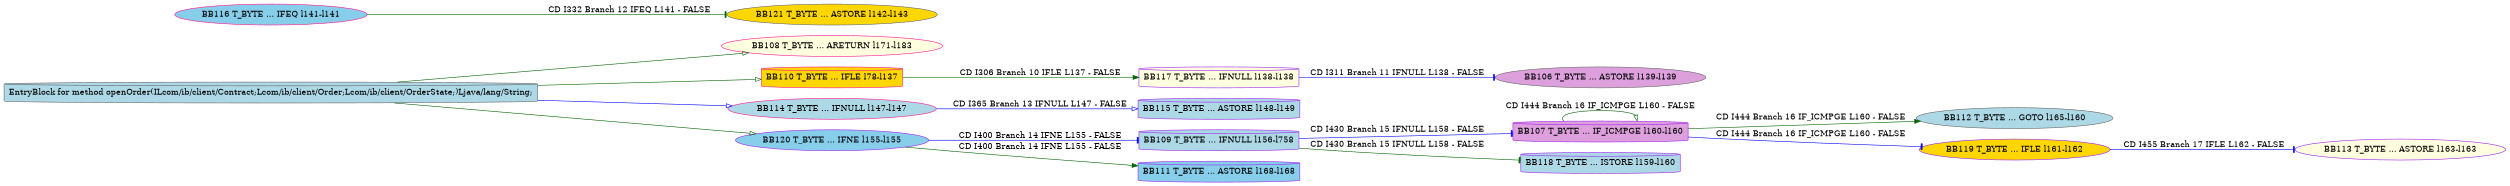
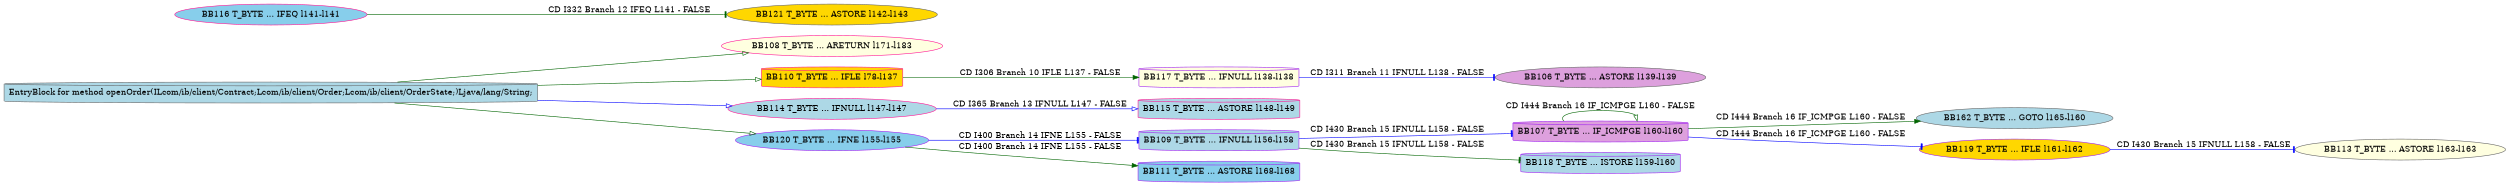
node "BB115 T_BYTE ... ASTORE l148-l149": color purple -> deeppink
node "BB112 T_BYTE ... GOTO l165-l160": label "BB112 T_BYTE ... GOTO l165-l160" -> "BB162 T_BYTE ... GOTO l165-l160"
node "BB109 T_BYTE ... IFNULL l156-l758": label "BB109 T_BYTE ... IFNULL l156-l758" -> "BB109 T_BYTE ... IFNULL l156-l158"
edge "BB119 T_BYTE ... IFLE l161-l162" -> "BB113 T_BYTE ... ASTORE l163-l163": label "CD I455 Branch 17 IFLE L162 - FALSE" -> "CD I430 Branch 15 IFNULL L158 - FALSE"
node "BB113 T_BYTE ... ASTORE l163-l163": color purple -> gray40
